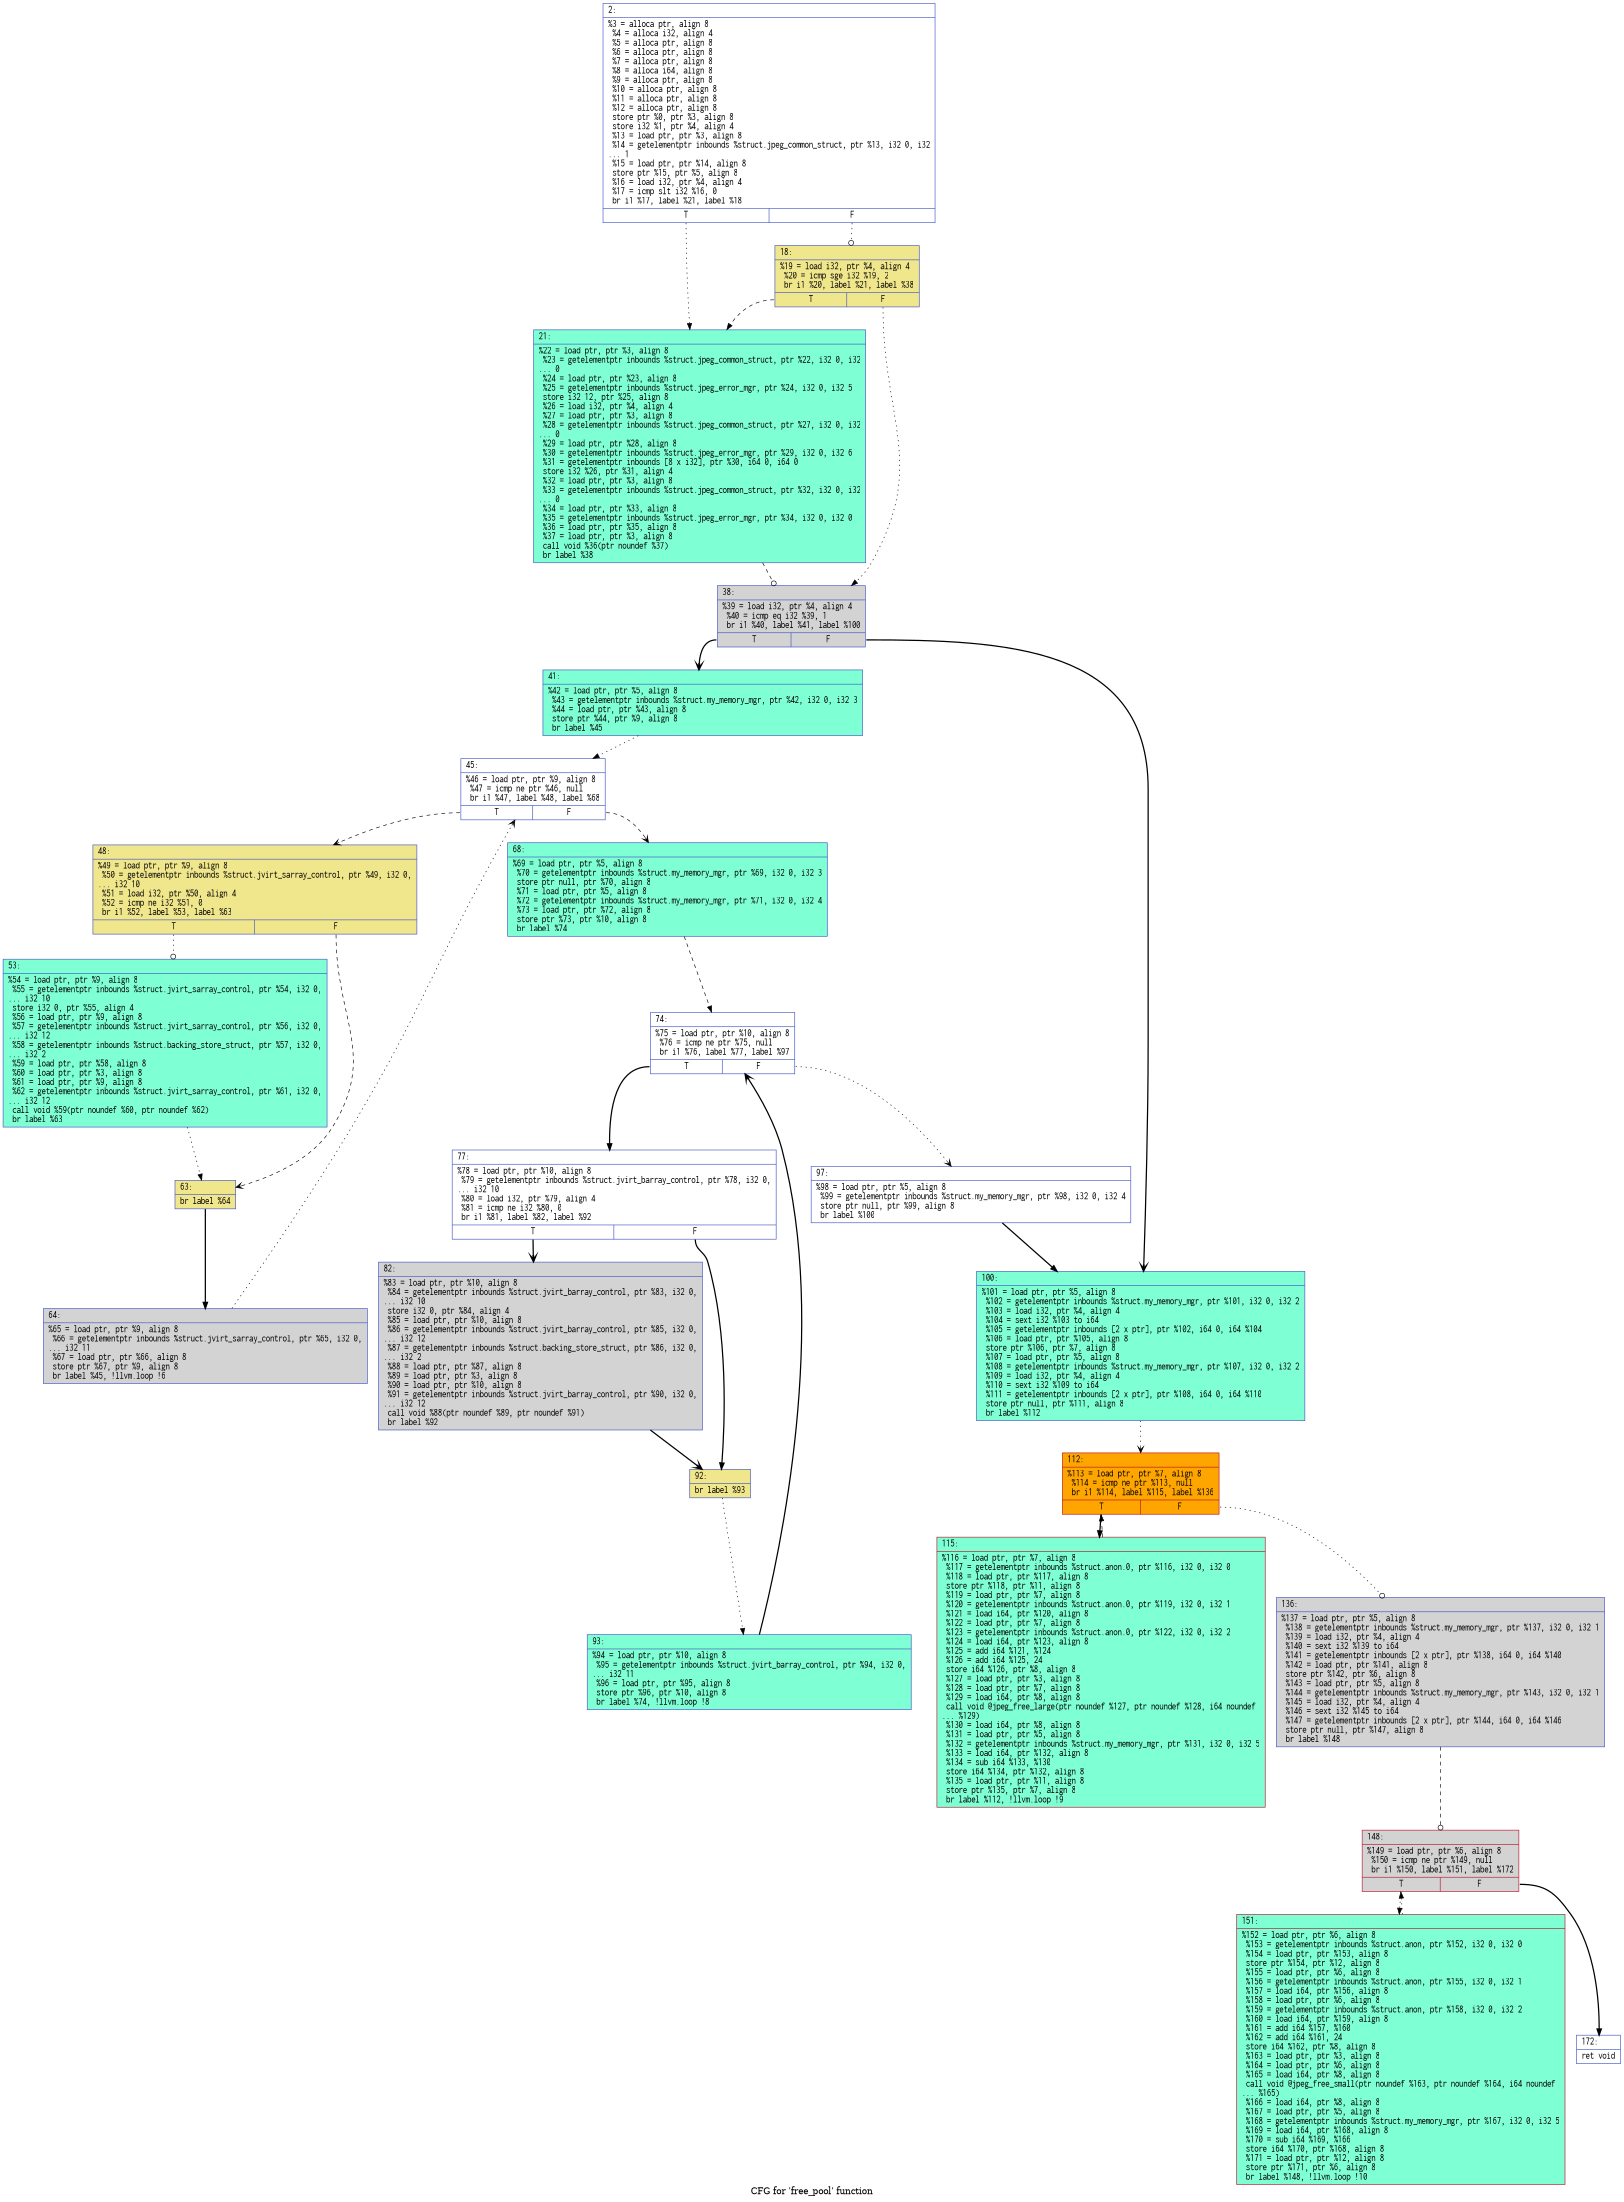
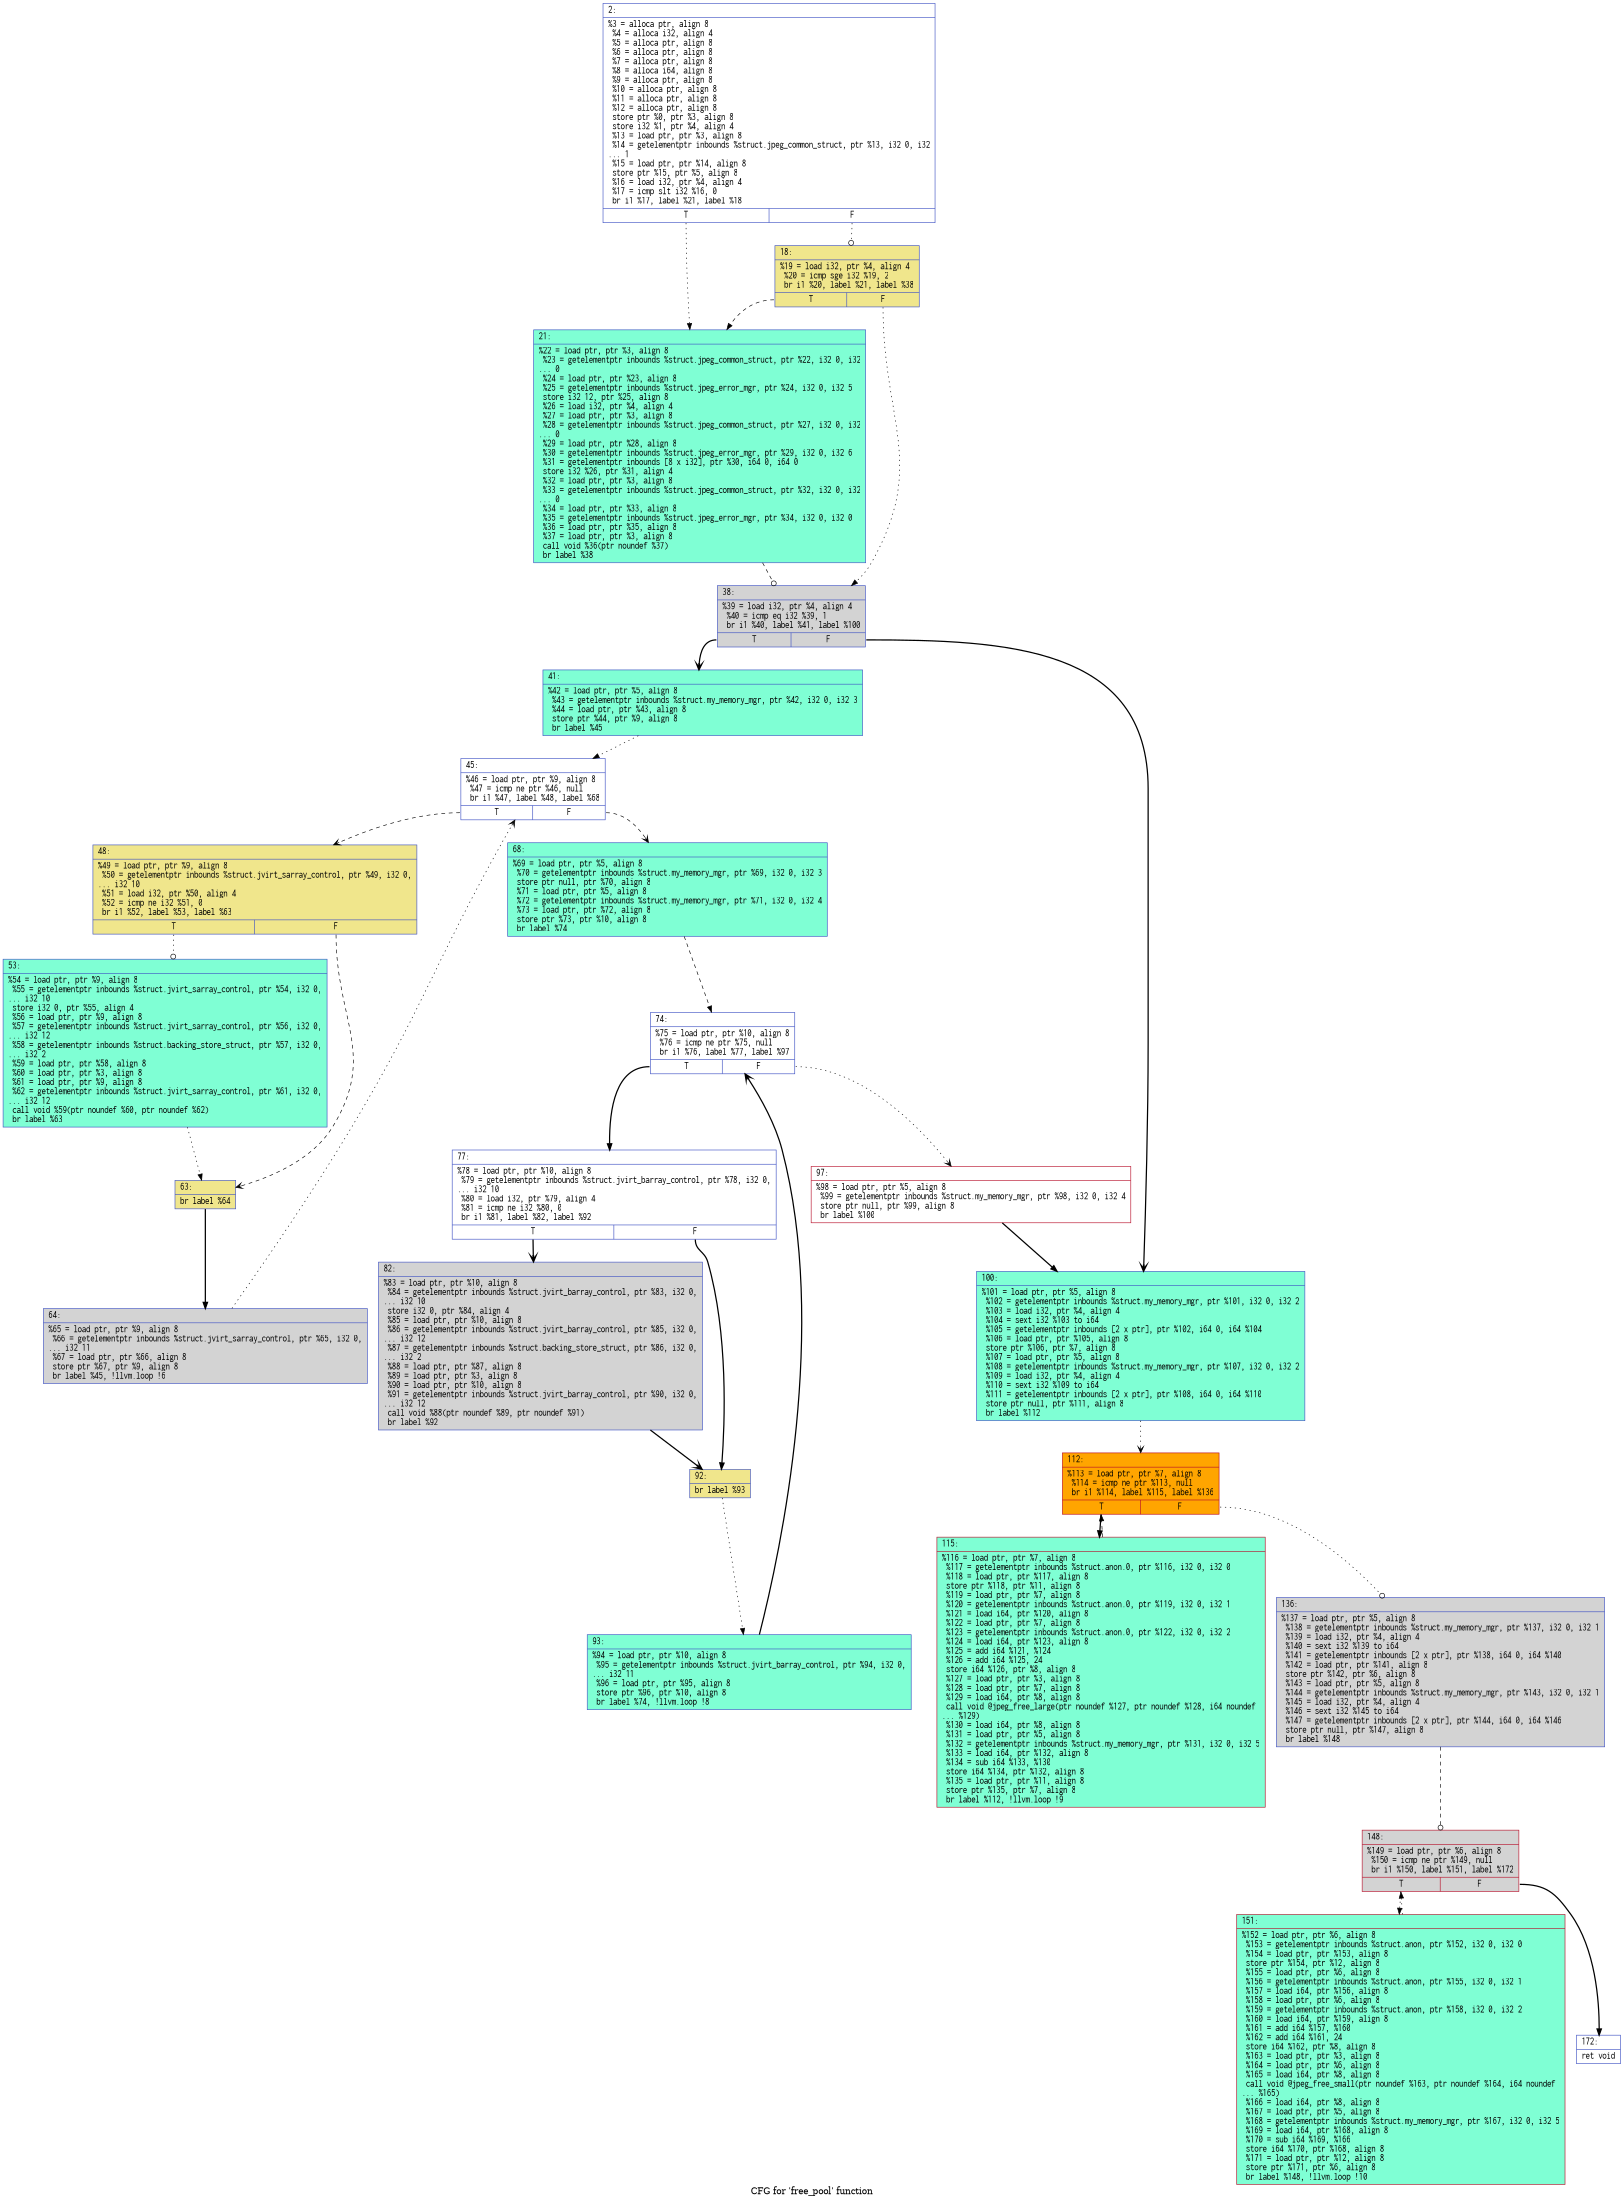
node "97:": color #3d50c3ff -> #b70d28ff
